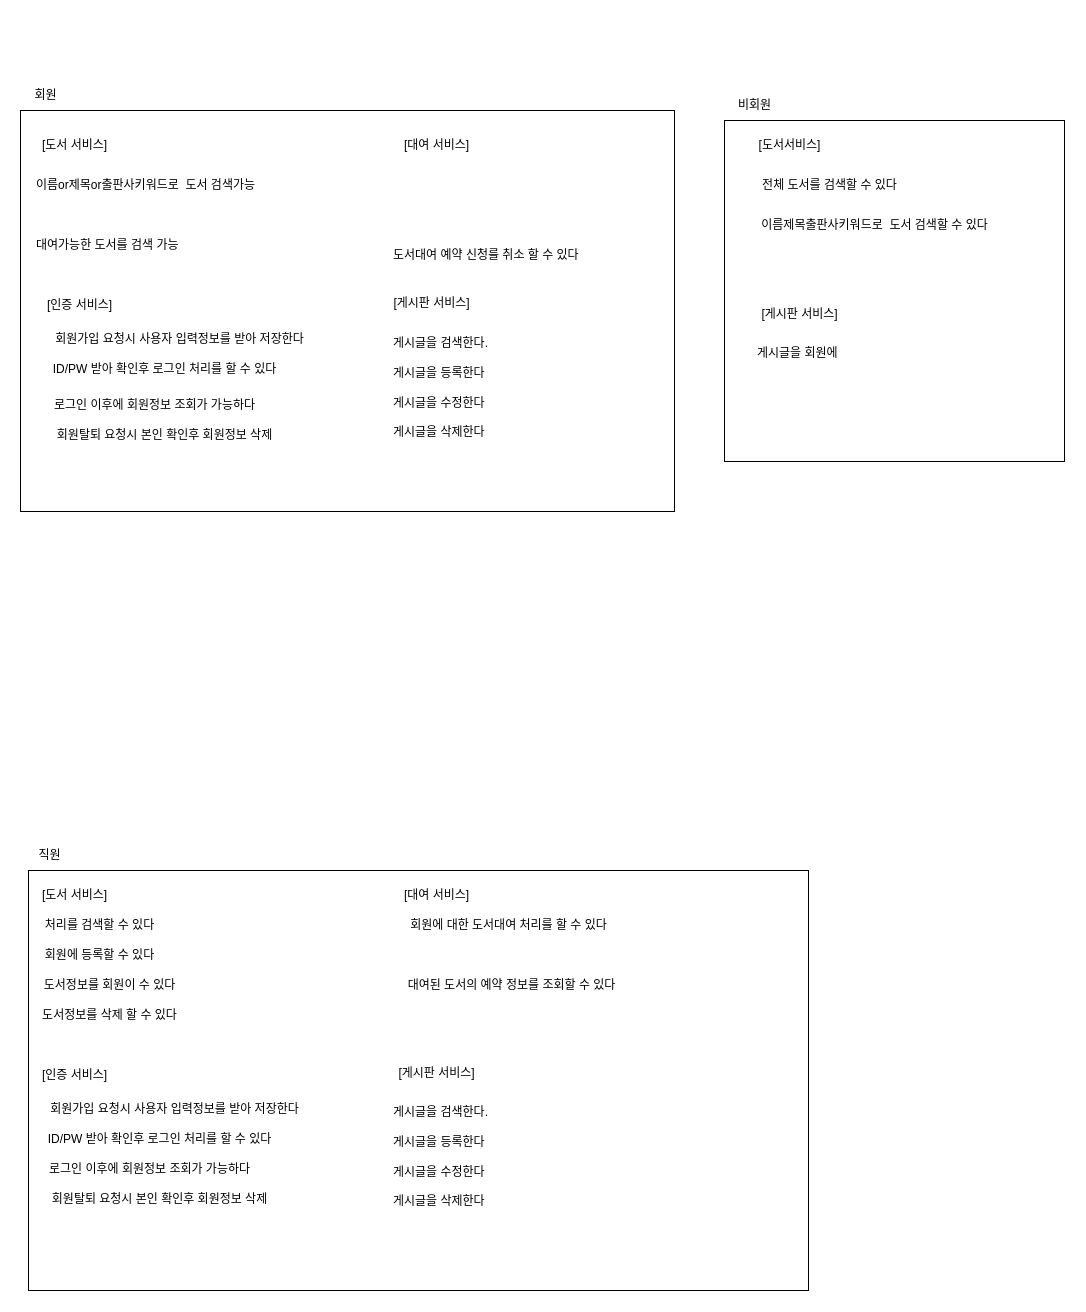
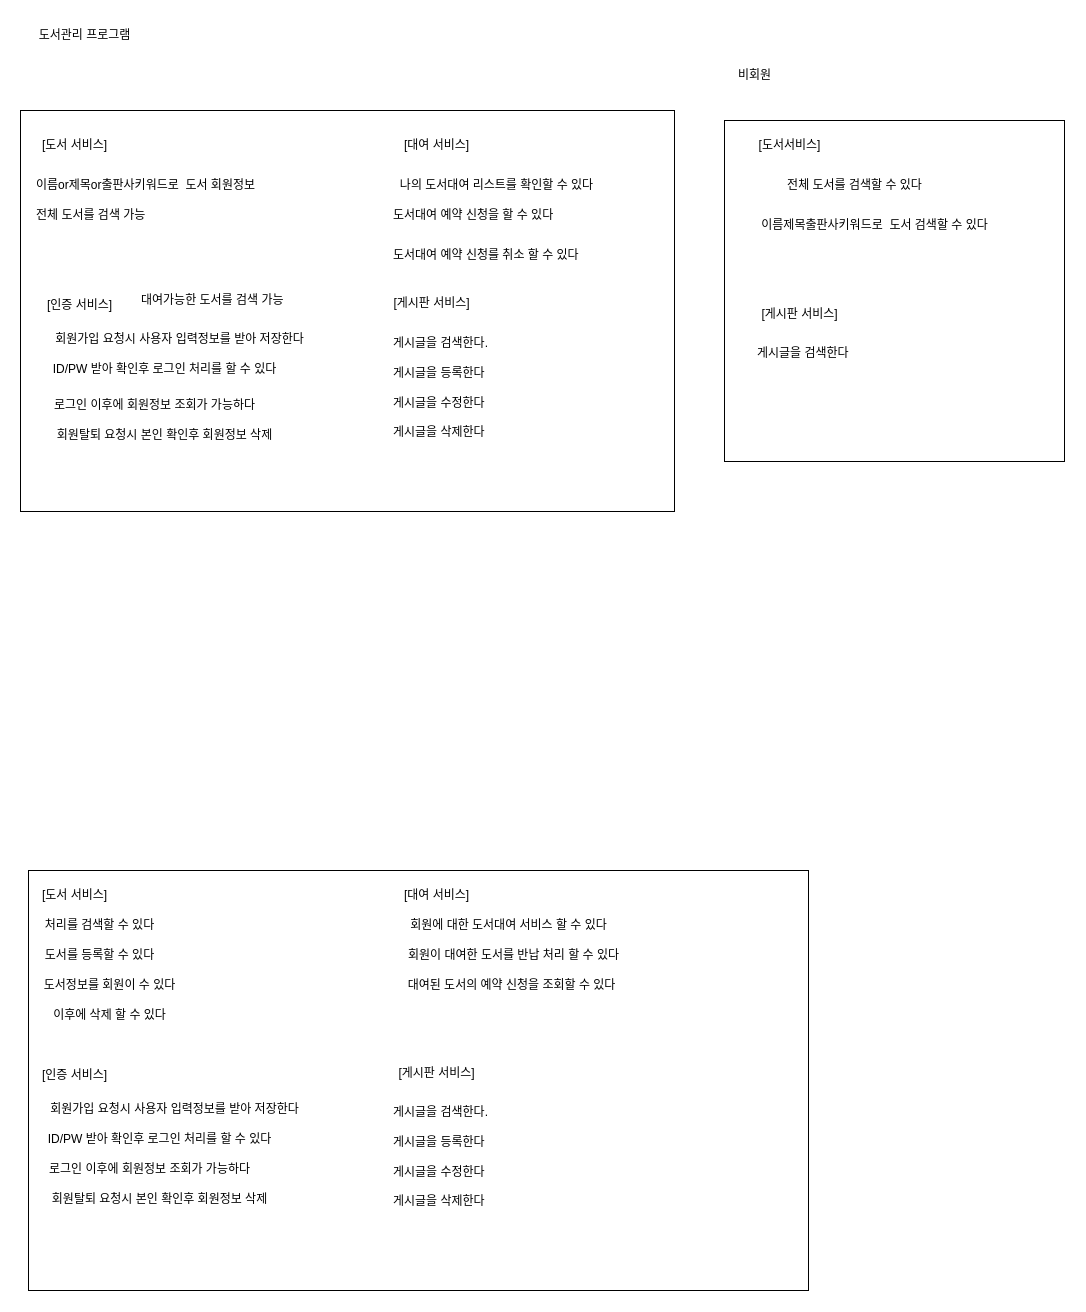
node "도서관리 프로그램": added
node "회원": removed
node "비회원": moved (755, 106) -> (755, 76)
node "이름or제목or출판사키워드로 도서 검색가능": label "이름or제목or출판사키워드로 도서 검색가능" -> "이름or제목or출판사키워드로 도서 회원정보"
node "나의 도서대여 리스트를 확인할 수 있다": added
node "전체 도서를 검색할 수 있다": moved (830, 186) -> (855, 186)
node "전체 도서를 검색 가능": added
node "도서대여 예약 신청을 할 수 있다": added
node "대여가능한 도서를 검색 가능": moved (125, 246) -> (230, 301)
node "게시글을 회원에": label "게시글을 회원에" -> "게시글을 검색한다"
node "직원": removed
node "회원에 대한 도서대여 처리를 할 수 있다": label "회원에 대한 도서대여 처리를 할 수 있다" -> "회원에 대한 도서대여 서비스 할 수 있다"
node "회원에 등록할 수 있다": label "회원에 등록할 수 있다" -> "도서를 등록할 수 있다"
node "회원이 대여한 도서를 반납 처리 할 수 있다": added
node "대여된 도서의 예약 정보를 조회할 수 있다": label "대여된 도서의 예약 정보를 조회할 수 있다" -> "대여된 도서의 예약 신청을 조회할 수 있다"
node "도서정보를 삭제 할 수 있다": label "도서정보를 삭제 할 수 있다" -> "이후에 삭제 할 수 있다"
